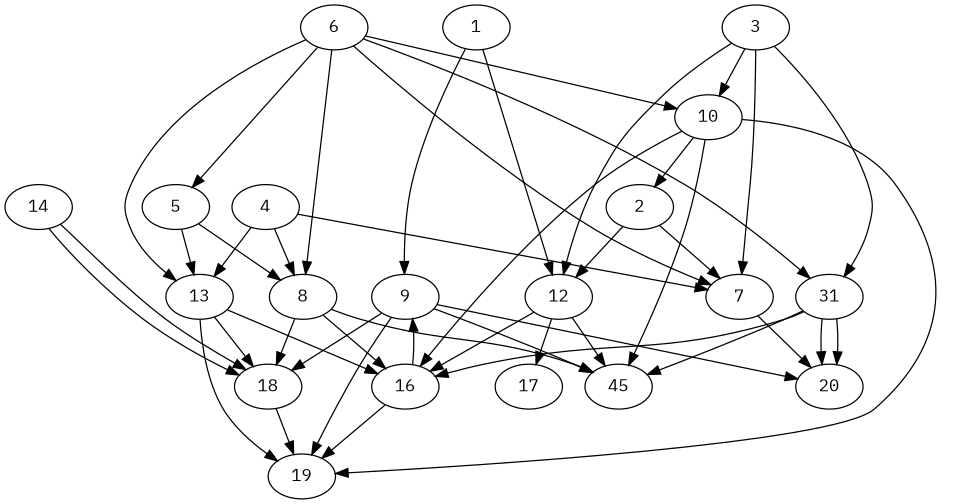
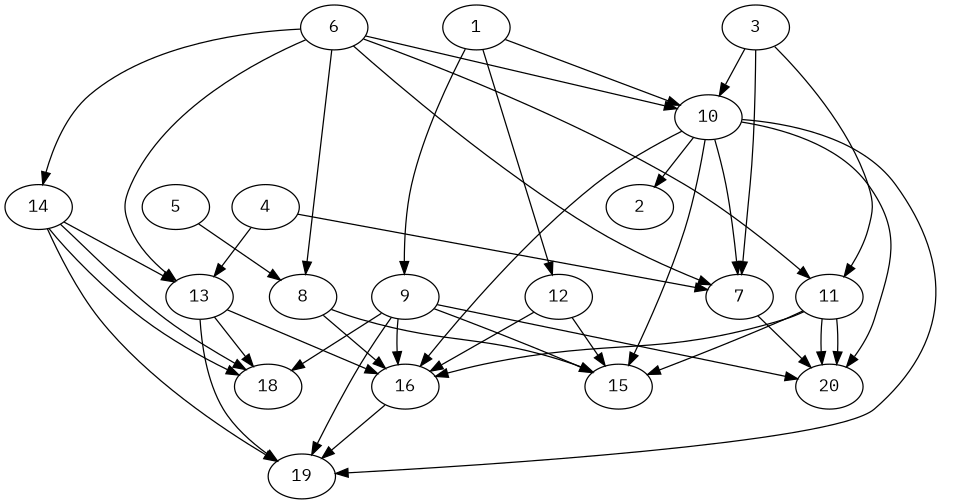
edge "1" -> "10": added
edge "6" -> "5": now "6" -> "14"
edge "3" -> "12": removed
edge "10" -> "20": added
edge "5" -> "13": now "14" -> "13"
edge "4" -> "8": removed
edge "2" -> "12": removed
edge "2" -> "7": now "10" -> "7"
node "31": label "31" -> "11"
edge "8" -> "18": removed
edge "16" -> "9": reversed
node "17": removed
node "45": label "45" -> "15"
edge "18" -> "19": now "14" -> "19"
